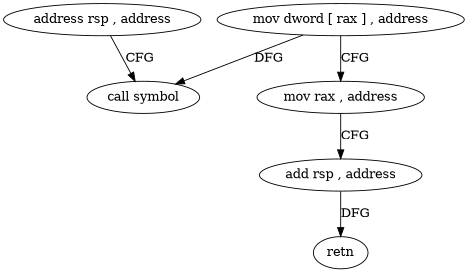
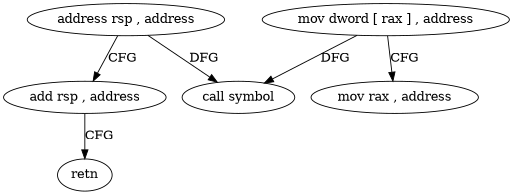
edge "address rsp , address" -> "call symbol": label "CFG" -> "DFG"
edge "mov rax , address" -> "add rsp , address": now "address rsp , address" -> "add rsp , address"
edge "add rsp , address" -> "retn": label "DFG" -> "CFG"
